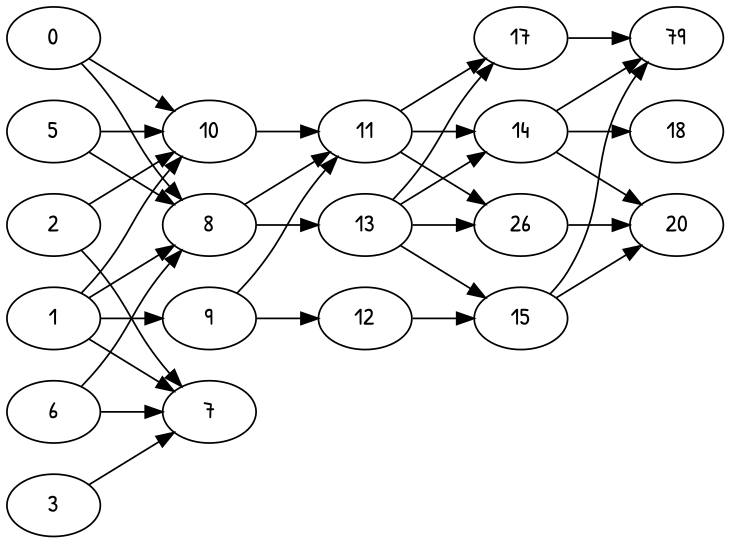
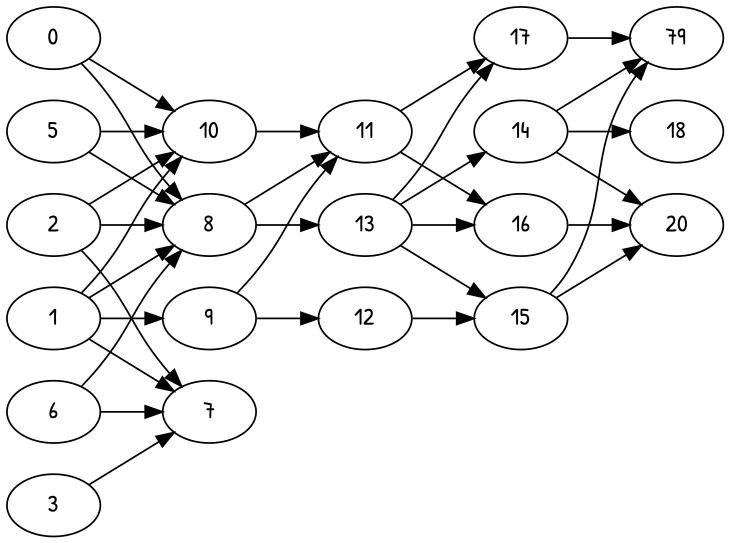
edge "11" -> "14": removed
edge "2" -> "8": added
node "26": label "26" -> "16"
